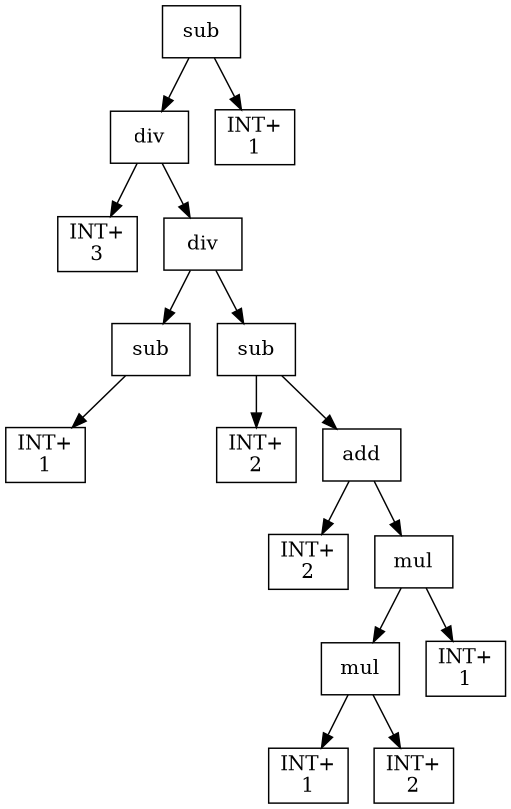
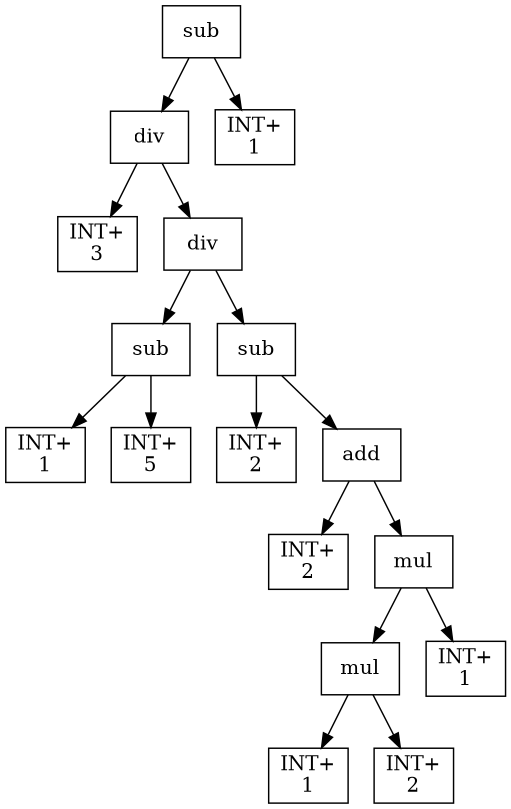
node "INT+ 5": added
